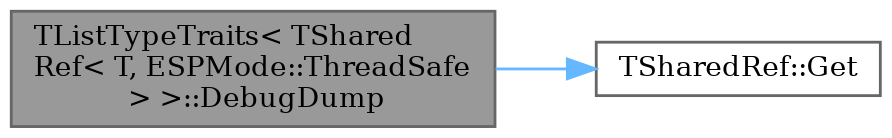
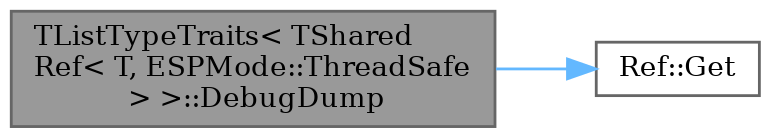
node "TSharedRef::Get": label "TSharedRef::Get" -> "Ref::Get"
